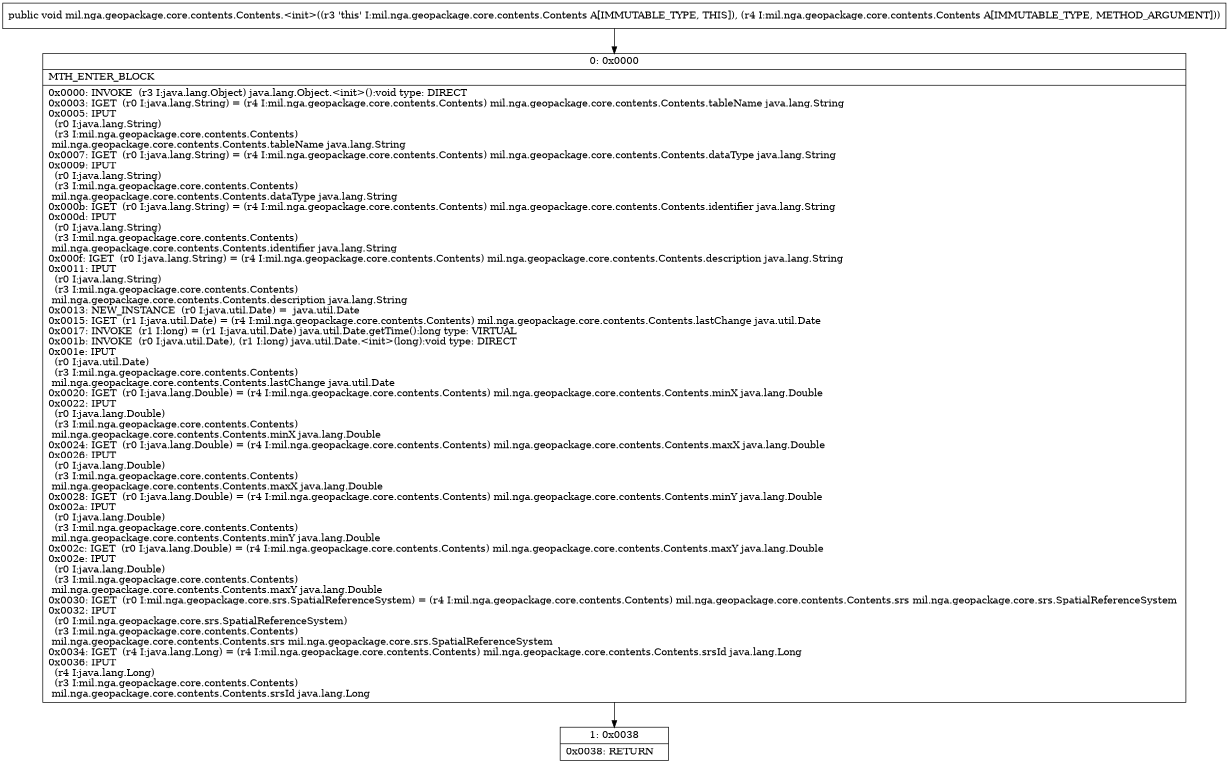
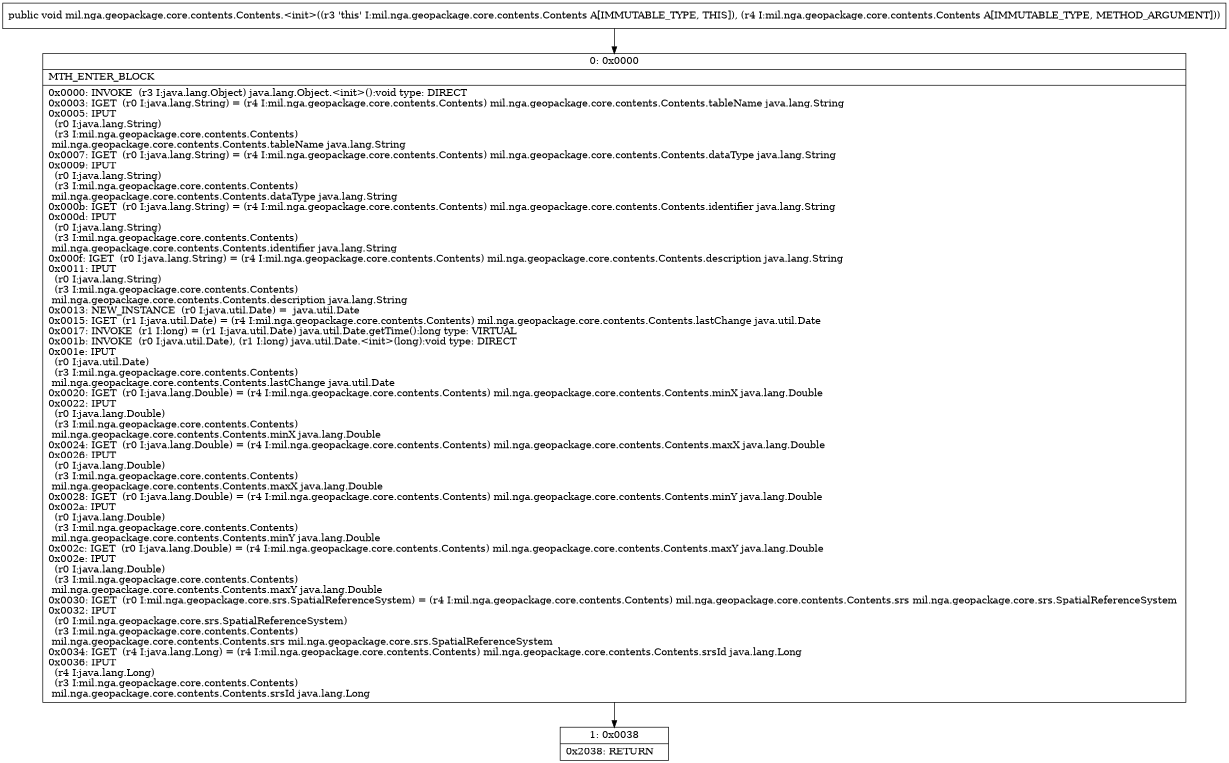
node "1: 0x0038": text "0x0038: RETURN" -> "0x2038: RETURN"
